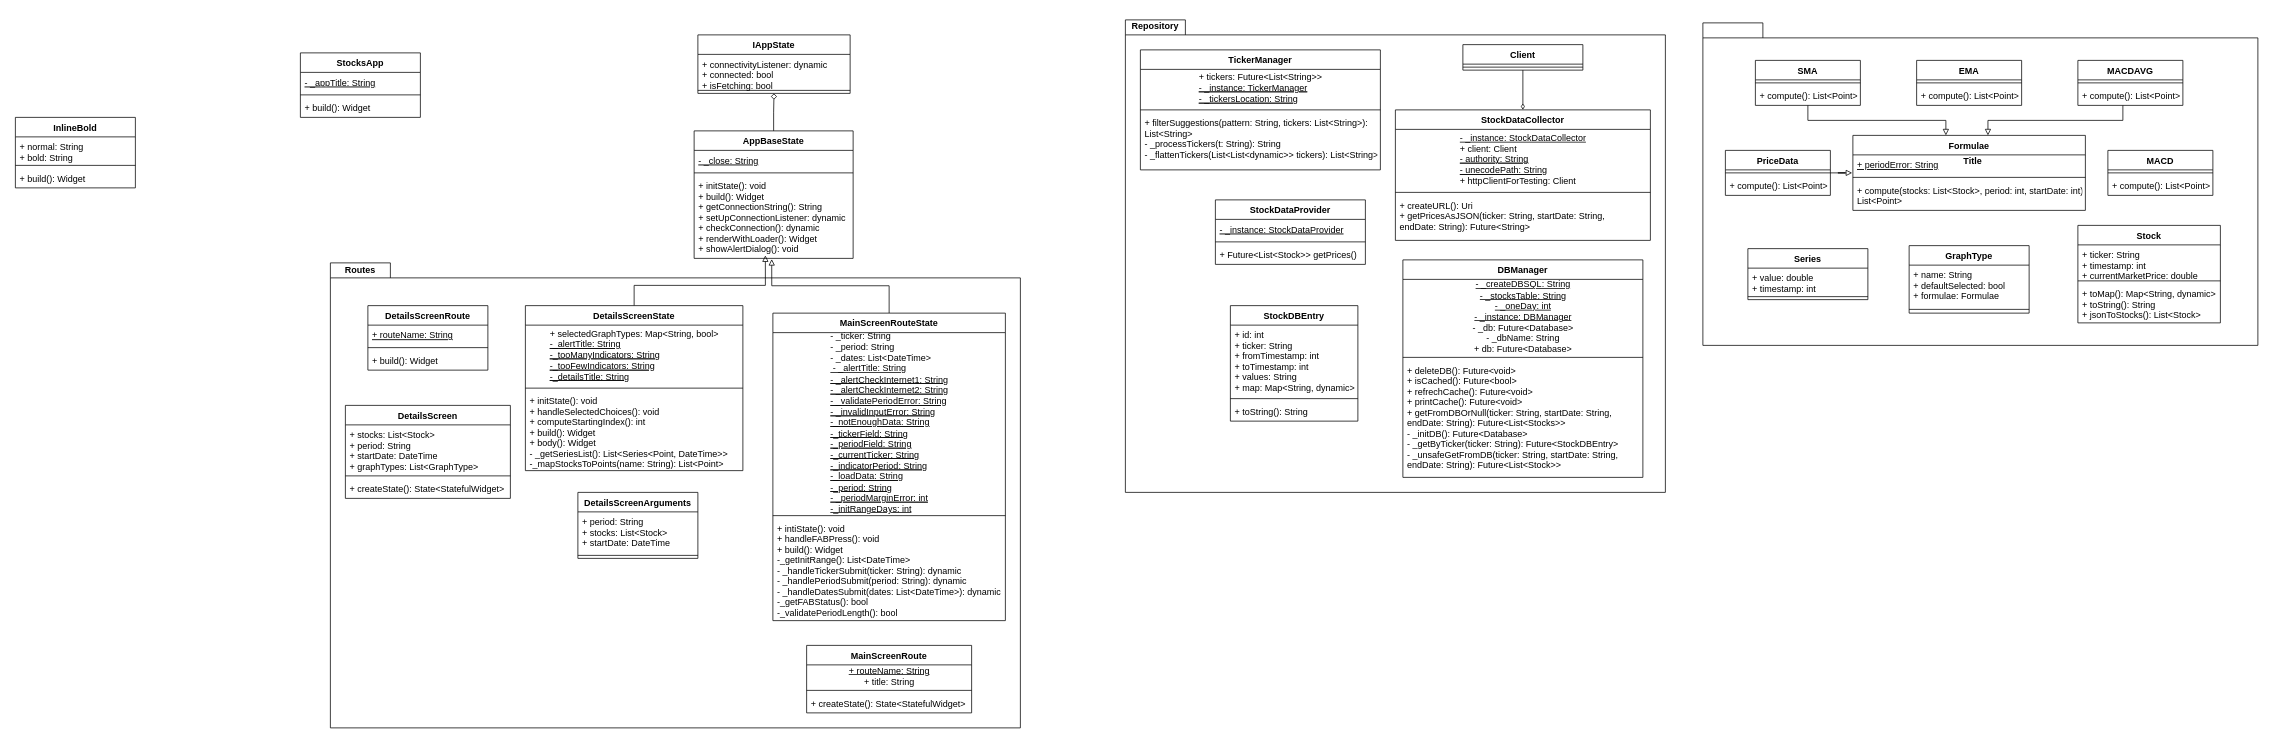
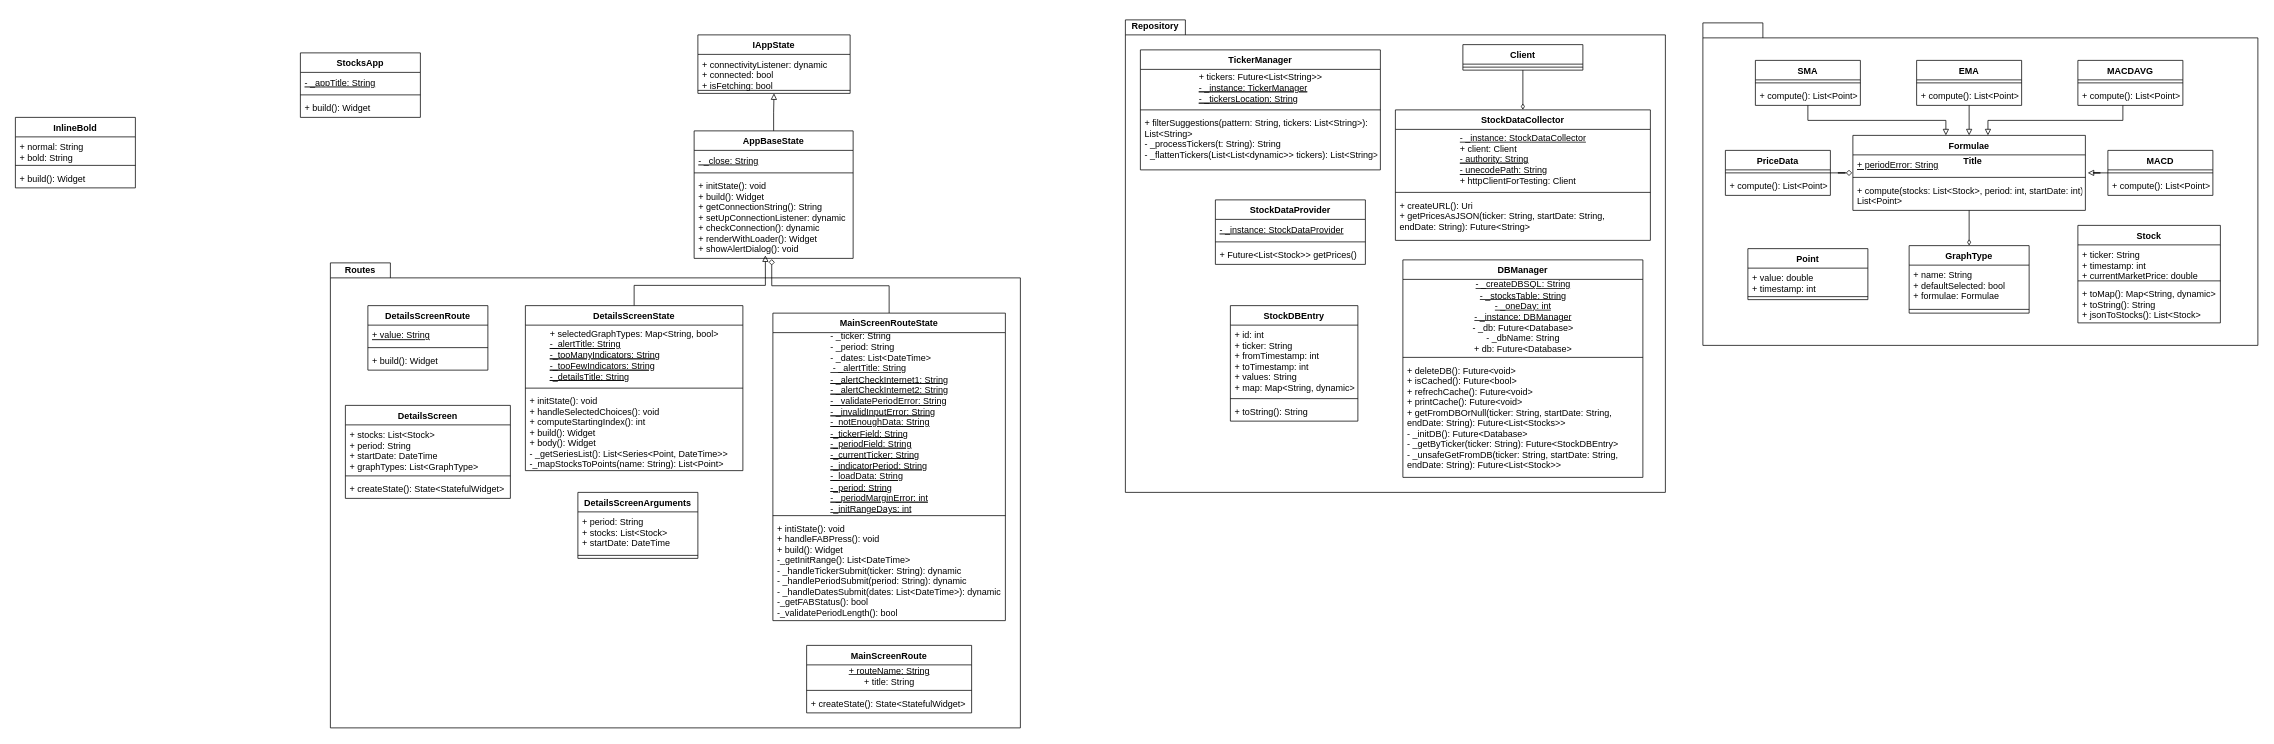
edge "AppBaseState" -> "IAppState": arrowhead diamond -> block
edge "EMA" -> "Formulae": added
edge "PriceData" -> "+ periodError: String": arrowhead block -> diamond
edge "MACD" -> "+ periodError: String": added
edge "Formulae" -> "GraphType": added
node "Series": label "Series" -> "Point"
edge "MainScreenRouteState" -> "+ initState(): void + build(): Widget + getConnectionString(): String + setUpConnectionListener: dynamic + checkConnection(): dynamic + renderWithLoader(): Widget + showAlertDialog(): void": arrowhead block -> diamond
node "+ routeName: String": label "+ routeName: String" -> "+ value: String"
